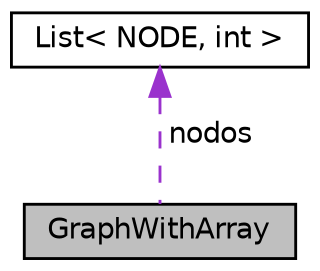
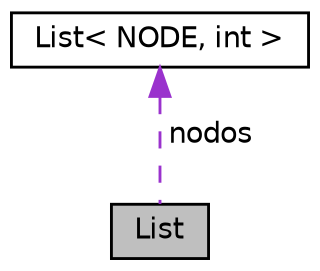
node "GraphWithArray": label "GraphWithArray" -> "List"
